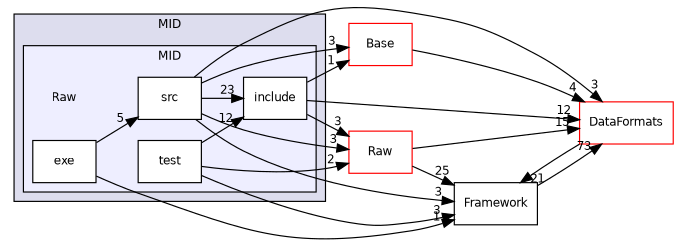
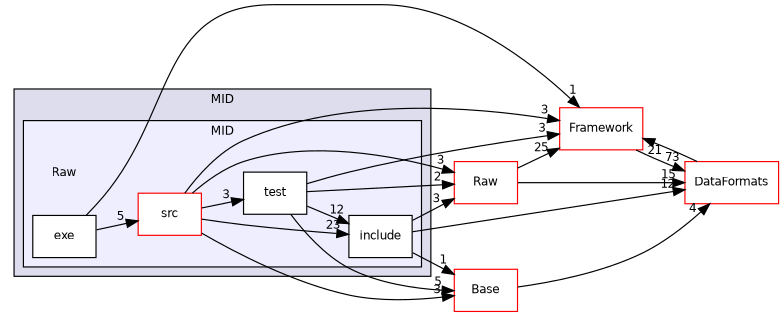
edge "src" -> "DataFormats": now "src" -> "test"
node "src": color black -> red
node "Framework": color black -> red
edge "test" -> "Base": added
